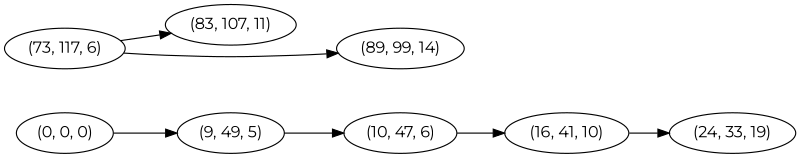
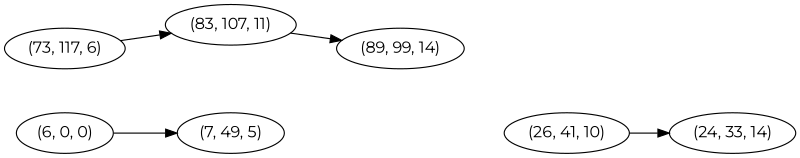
edge "(73, 117, 6)" -> "(89, 99, 14)": now "(83, 107, 11)" -> "(89, 99, 14)"
node "(0, 0, 0)": label "(0, 0, 0)" -> "(6, 0, 0)"
node "(9, 49, 5)": label "(9, 49, 5)" -> "(7, 49, 5)"
node "(10, 47, 6)": removed
node "(16, 41, 10)": label "(16, 41, 10)" -> "(26, 41, 10)"
node "(24, 33, 19)": label "(24, 33, 19)" -> "(24, 33, 14)"
